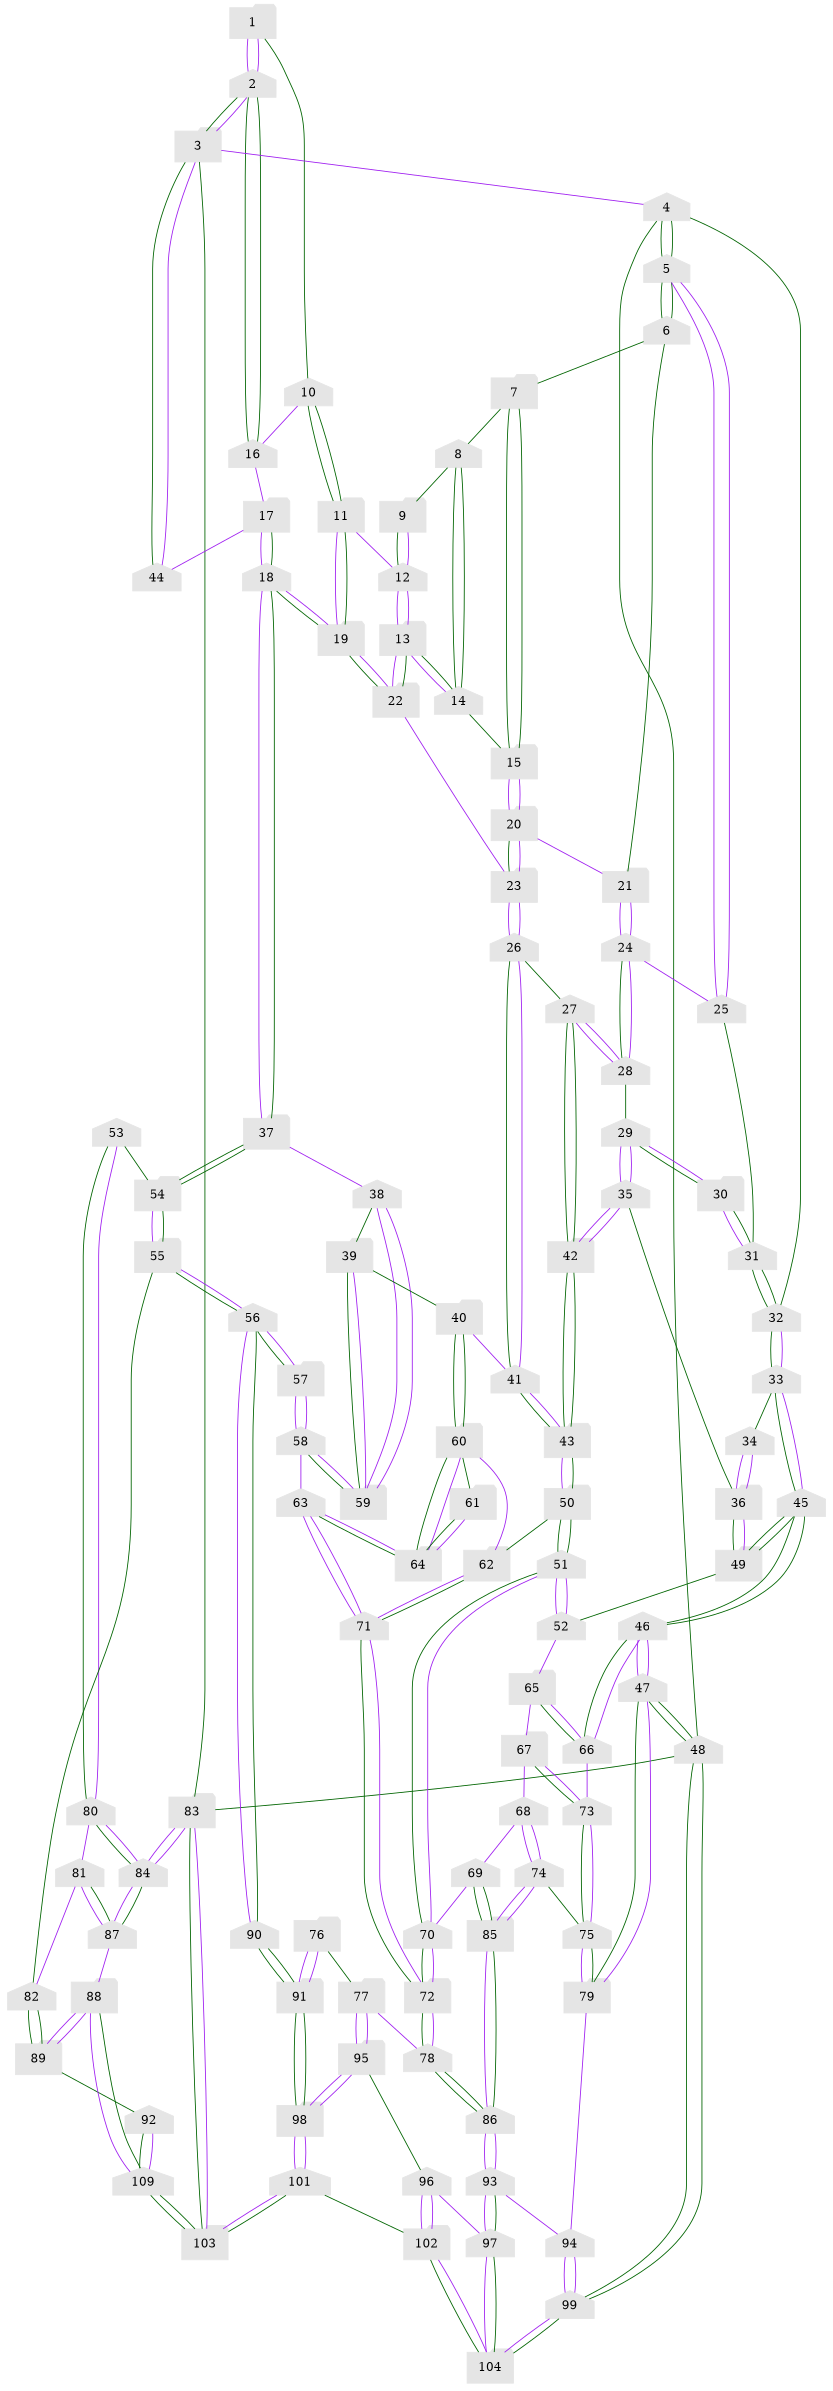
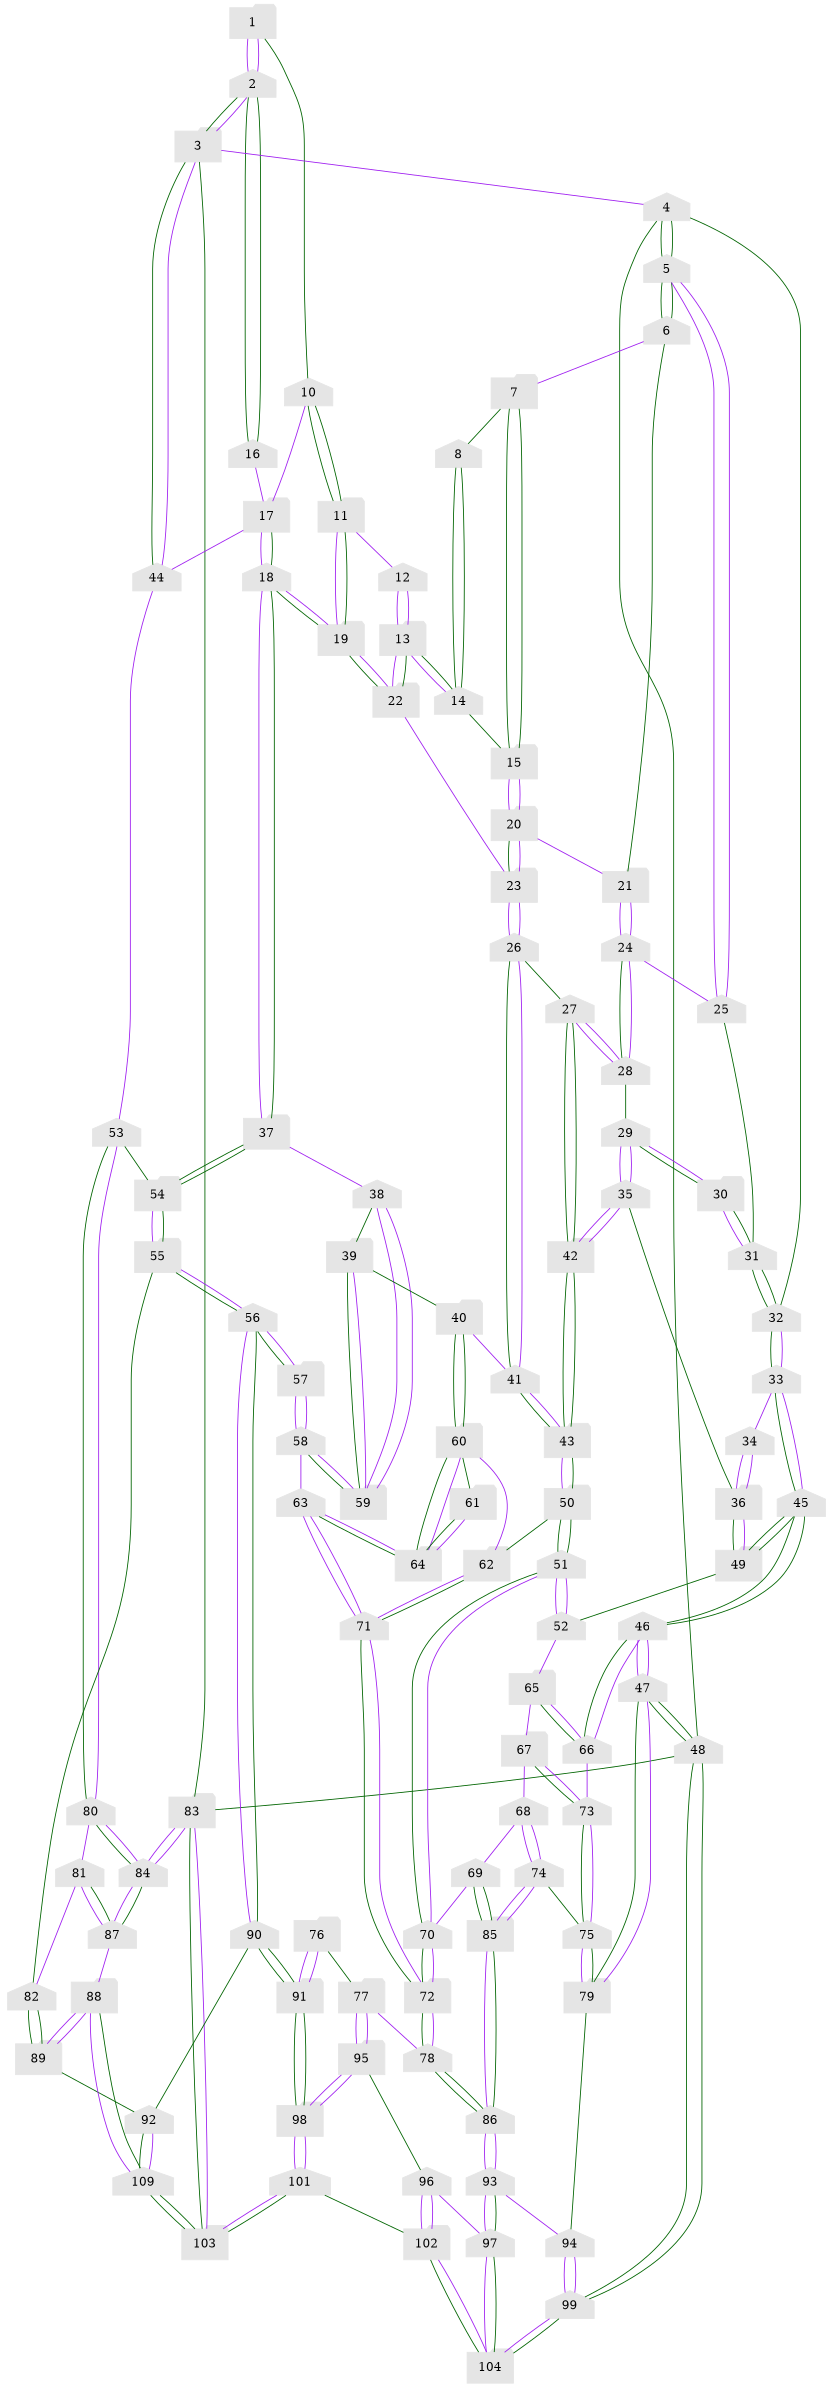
edge "6" -- "7": color darkgreen -> purple
edge "10" -- "16": now "10" -- "17"
node "9": removed
edge "44" -- "53": added
edge "33" -- "34": color darkgreen -> purple
edge "90" -- "92": added
edge "79" -- "94": color purple -> darkgreen
